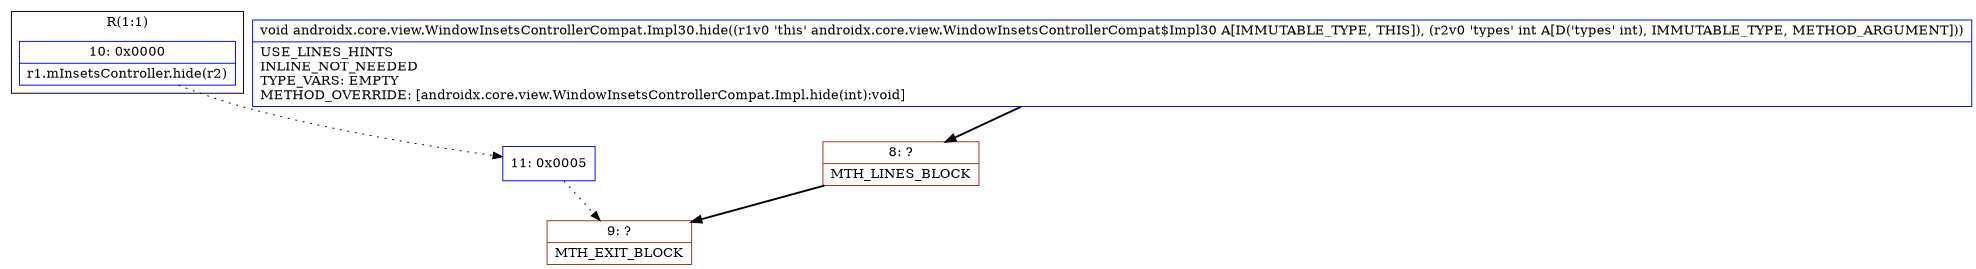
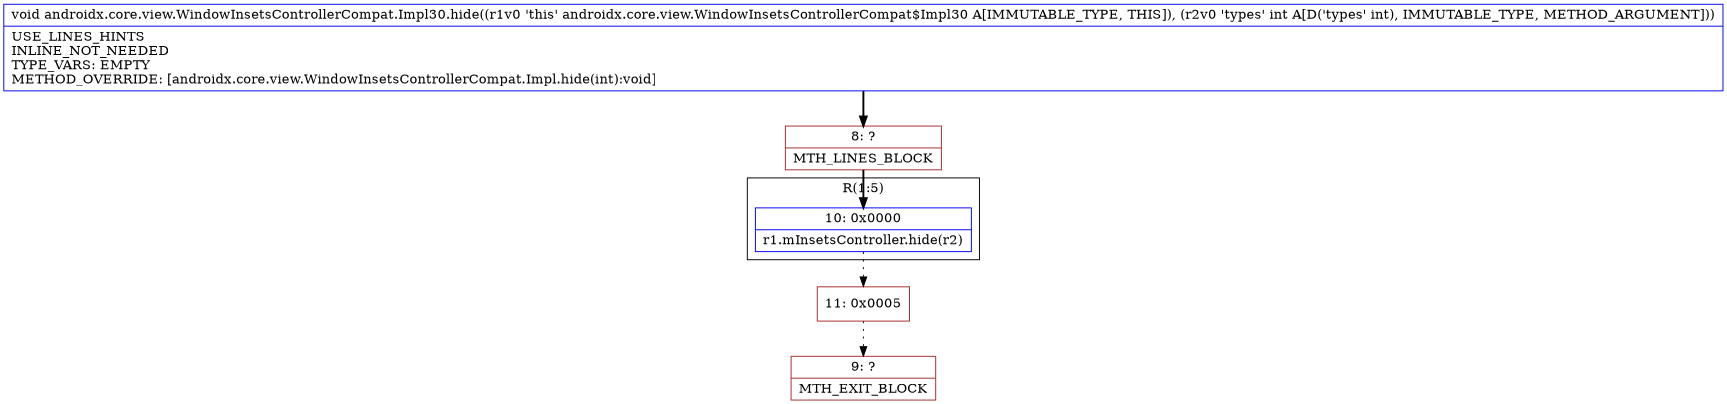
cluster "R(1:1)": label "R(1:1)" -> "R(1:5)"
node "11: 0x0005": color blue -> brown
edge "8: ?" -> "9: ?": now "8: ?" -> "10: 0x0000"
